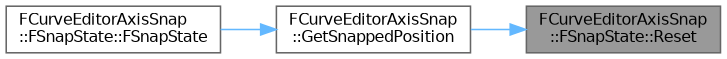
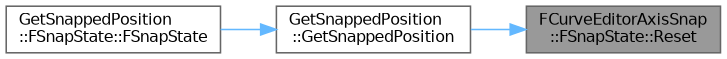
node "FCurveEditorAxisSnap ::FSnapState::FSnapState": label "FCurveEditorAxisSnap ::FSnapState::FSnapState" -> "GetSnappedPosition ::FSnapState::FSnapState"
node "FCurveEditorAxisSnap ::GetSnappedPosition": label "FCurveEditorAxisSnap ::GetSnappedPosition" -> "GetSnappedPosition ::GetSnappedPosition"
